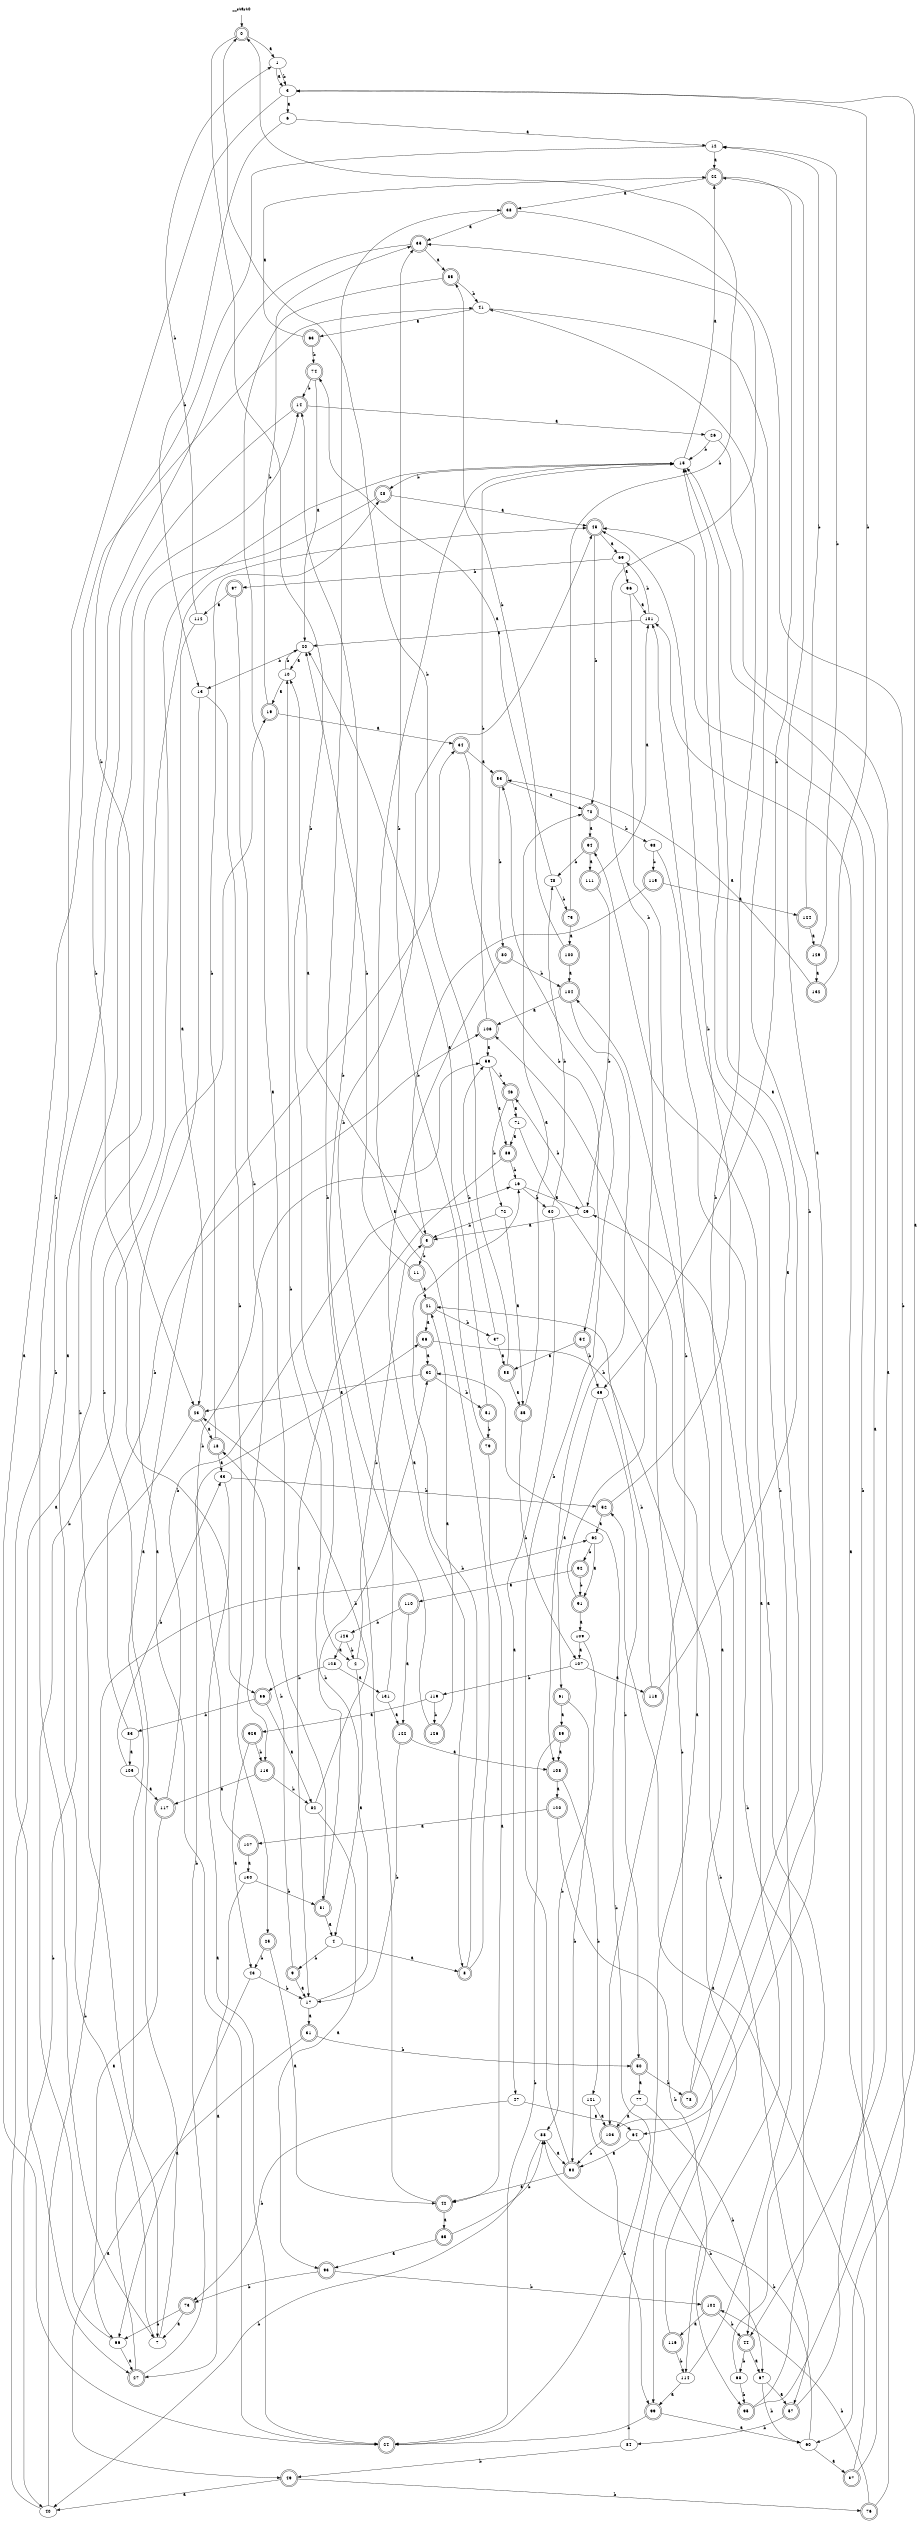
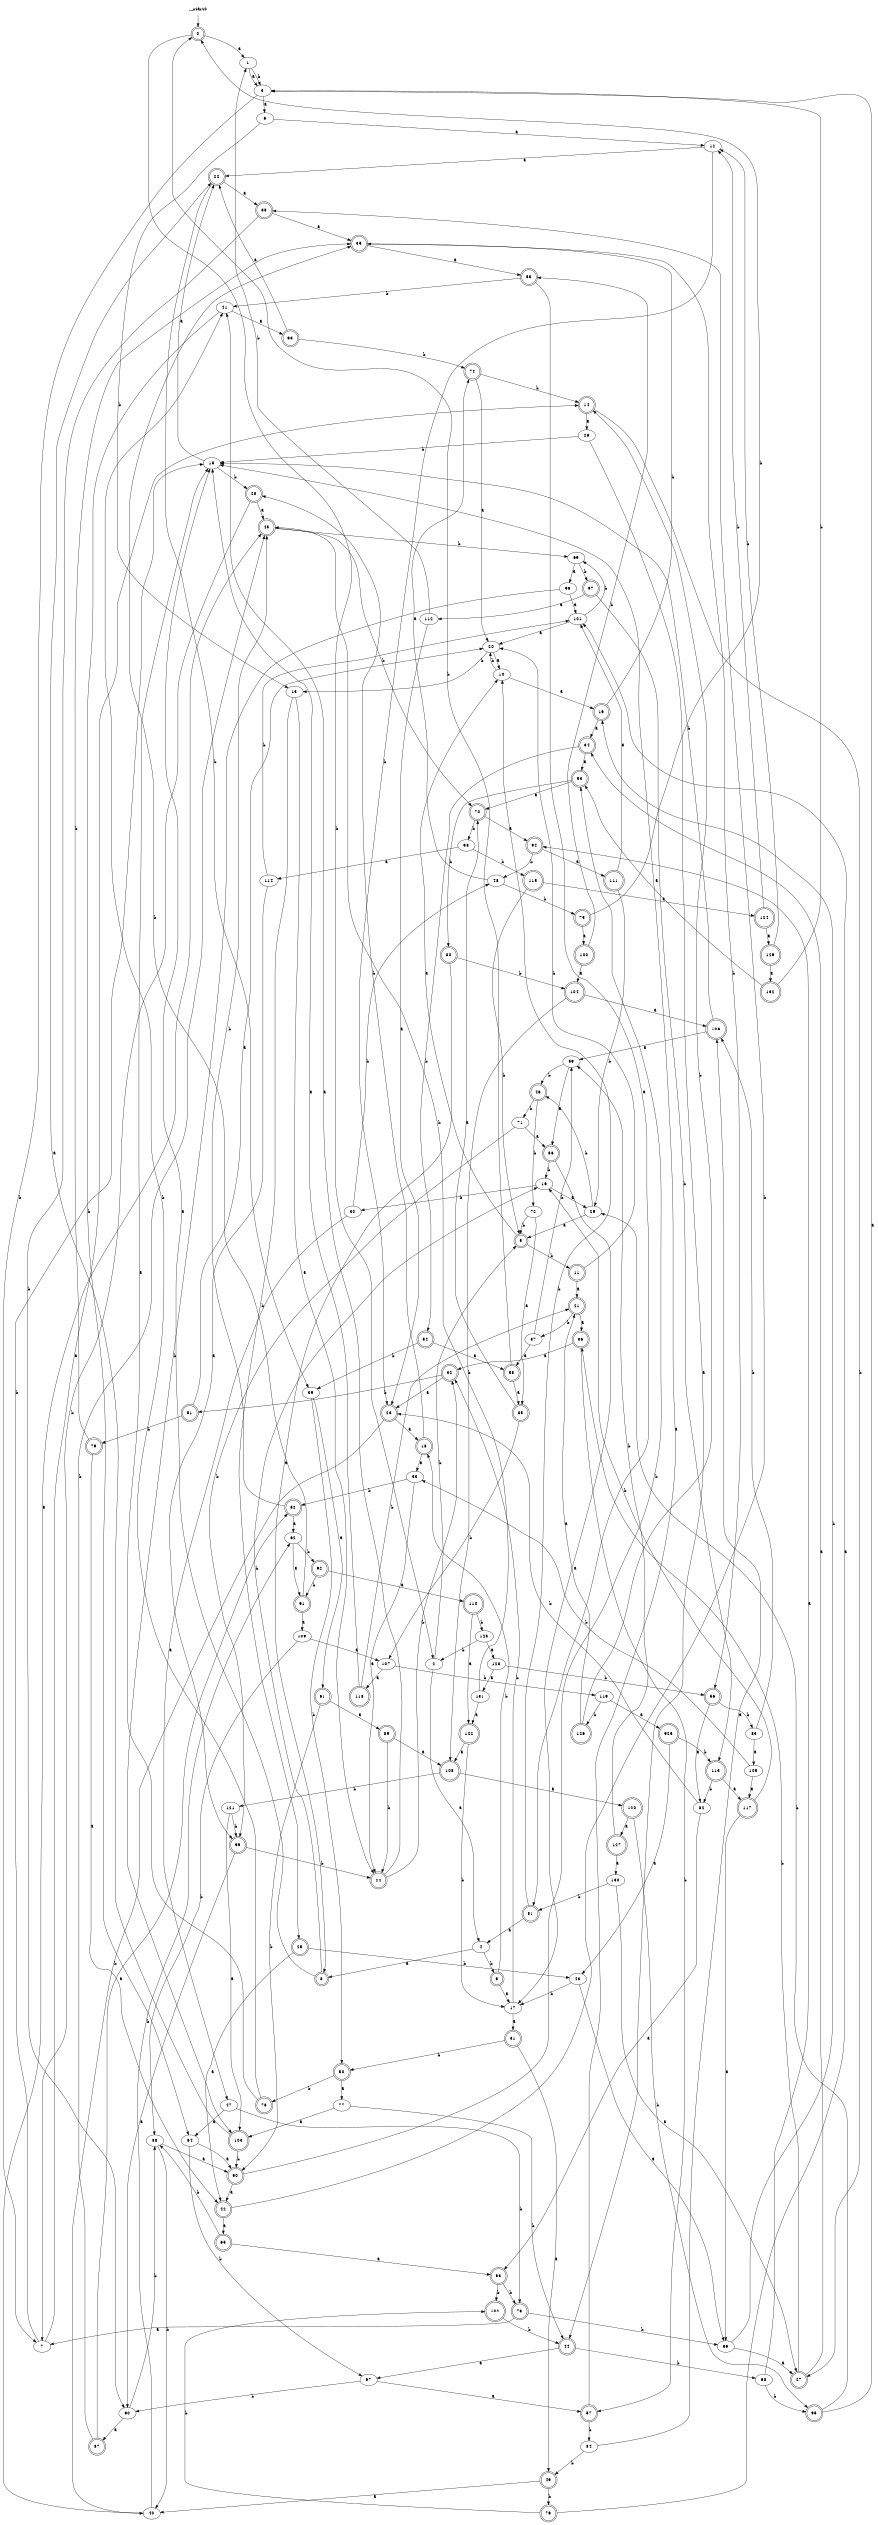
edge "45" -> "69": label "a" -> "b"
edge "46" -> "71": label "a" -> "b"
node "116": removed
